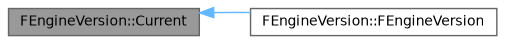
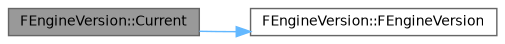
edge "FEngineVersion::FEngineVersion" -> "FEngineVersion::Current": reversed
